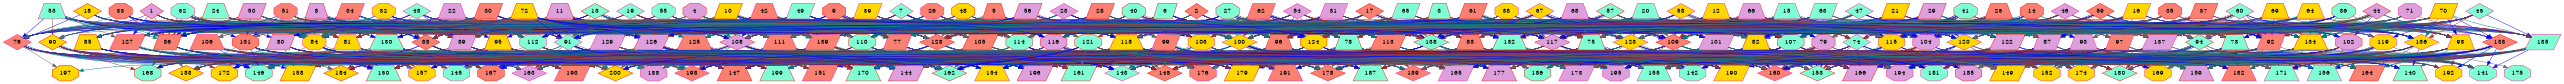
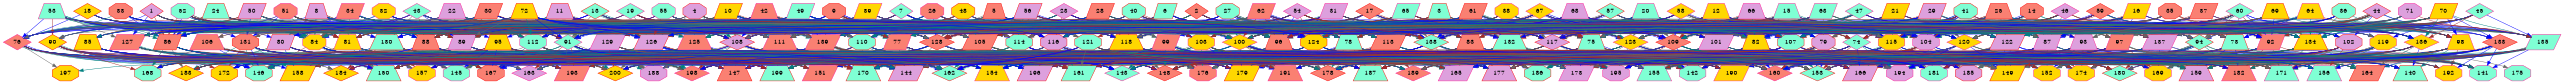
node "88": shape diamond -> trapezium
